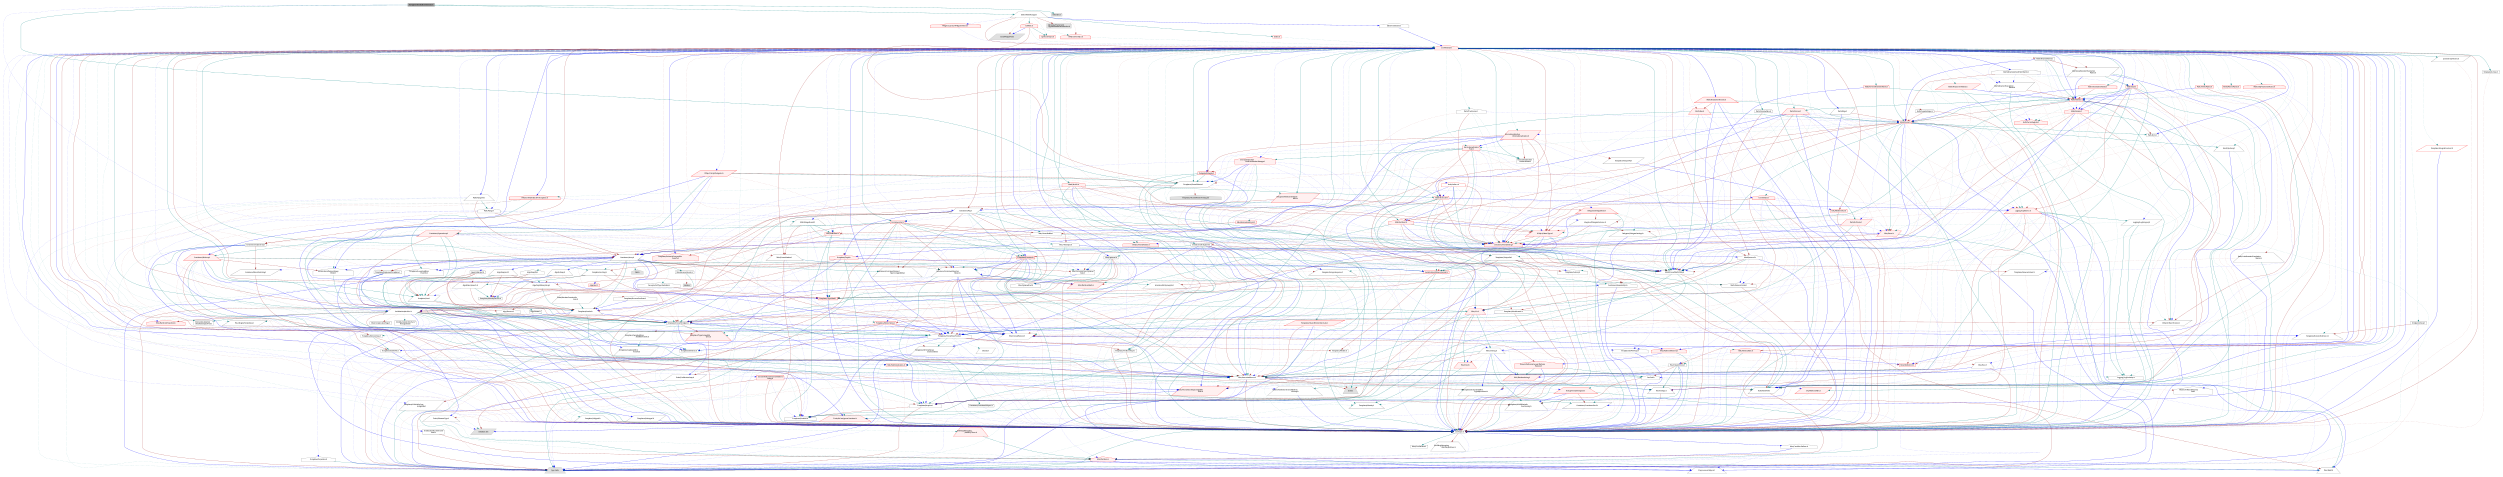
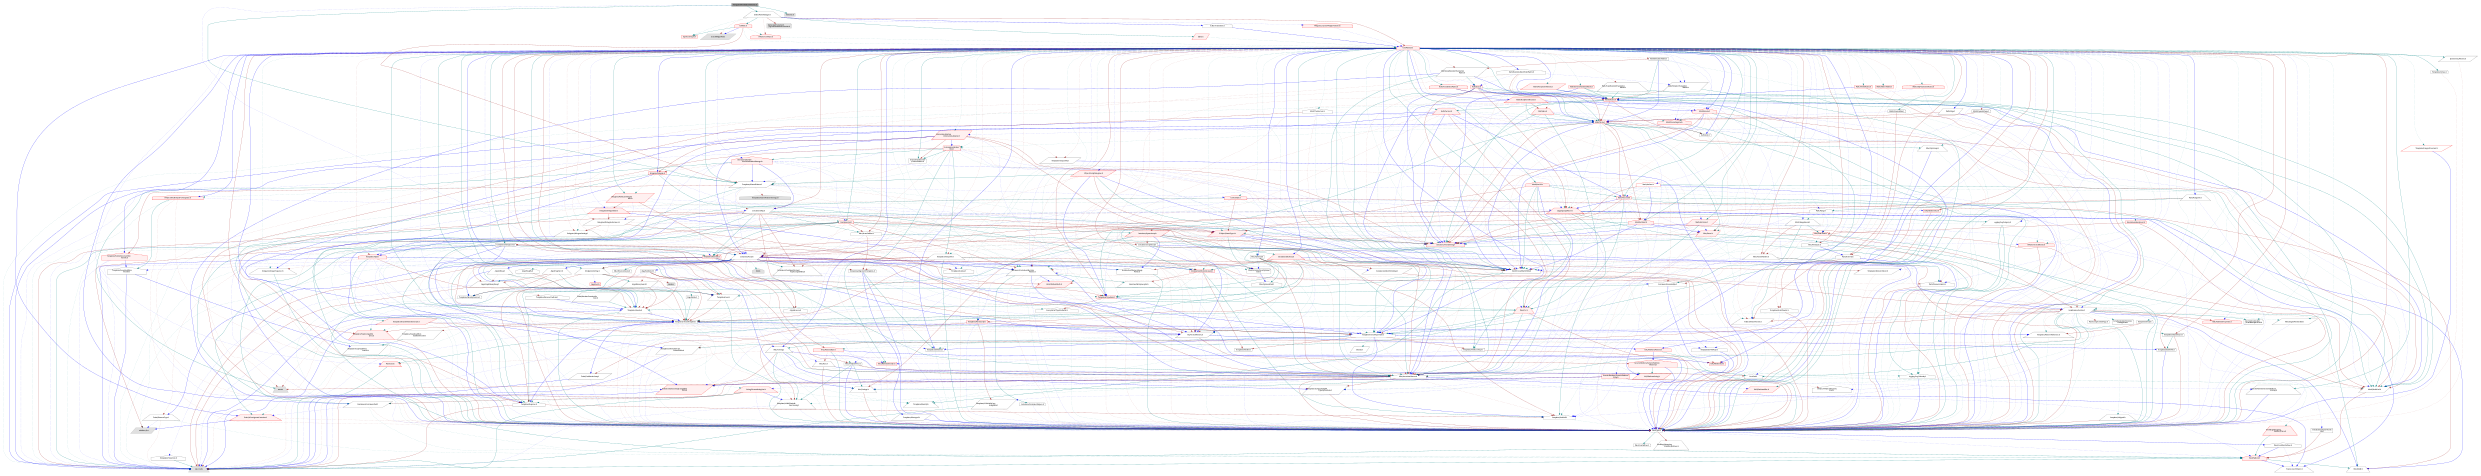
node "Editor.h": shape note -> parallelogram
edge "Math/ScaleRotationTranslation Matrix.h" -> "Math/Matrix.h": added
edge "Concepts/GetTypeHashable.h" -> "Templates/TypeHash.h": reversed
edge "Delegates/MulticastDelegate Base.h" -> "Templates/EnableIf.h": now "Logging/LogMacros.h" -> "Templates/EnableIf.h"
